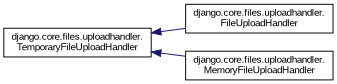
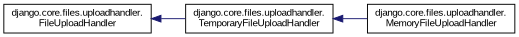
edge "django.core.files.uploadhandler. FileUploadHandler" -> "django.core.files.uploadhandler. TemporaryFileUploadHandler": reversed
